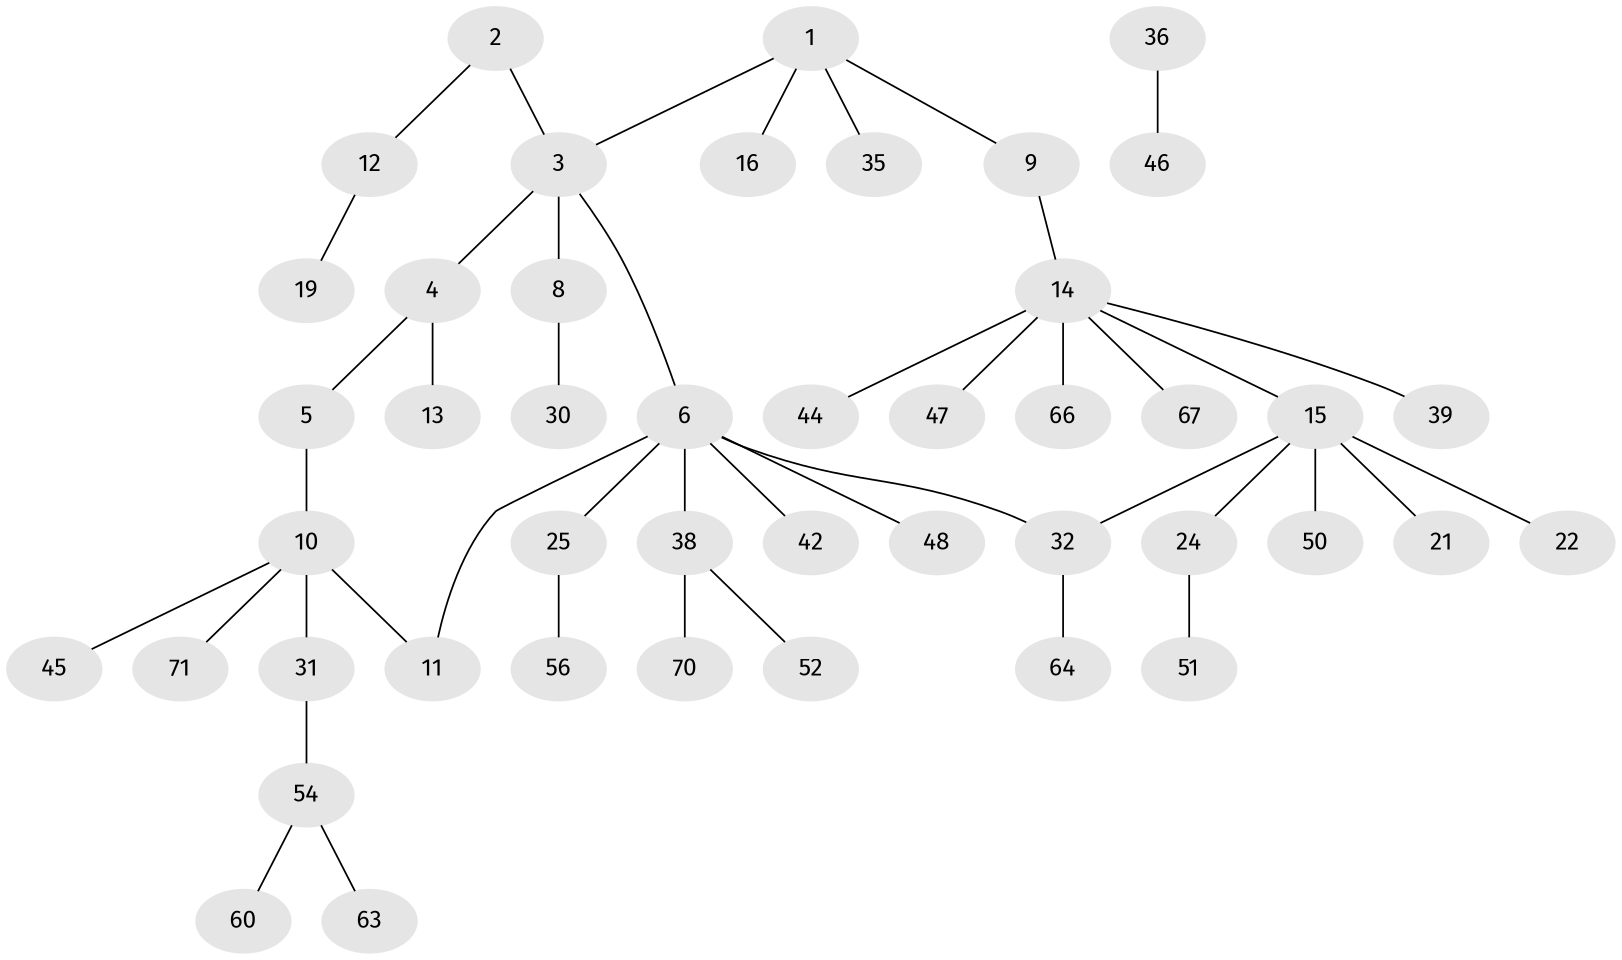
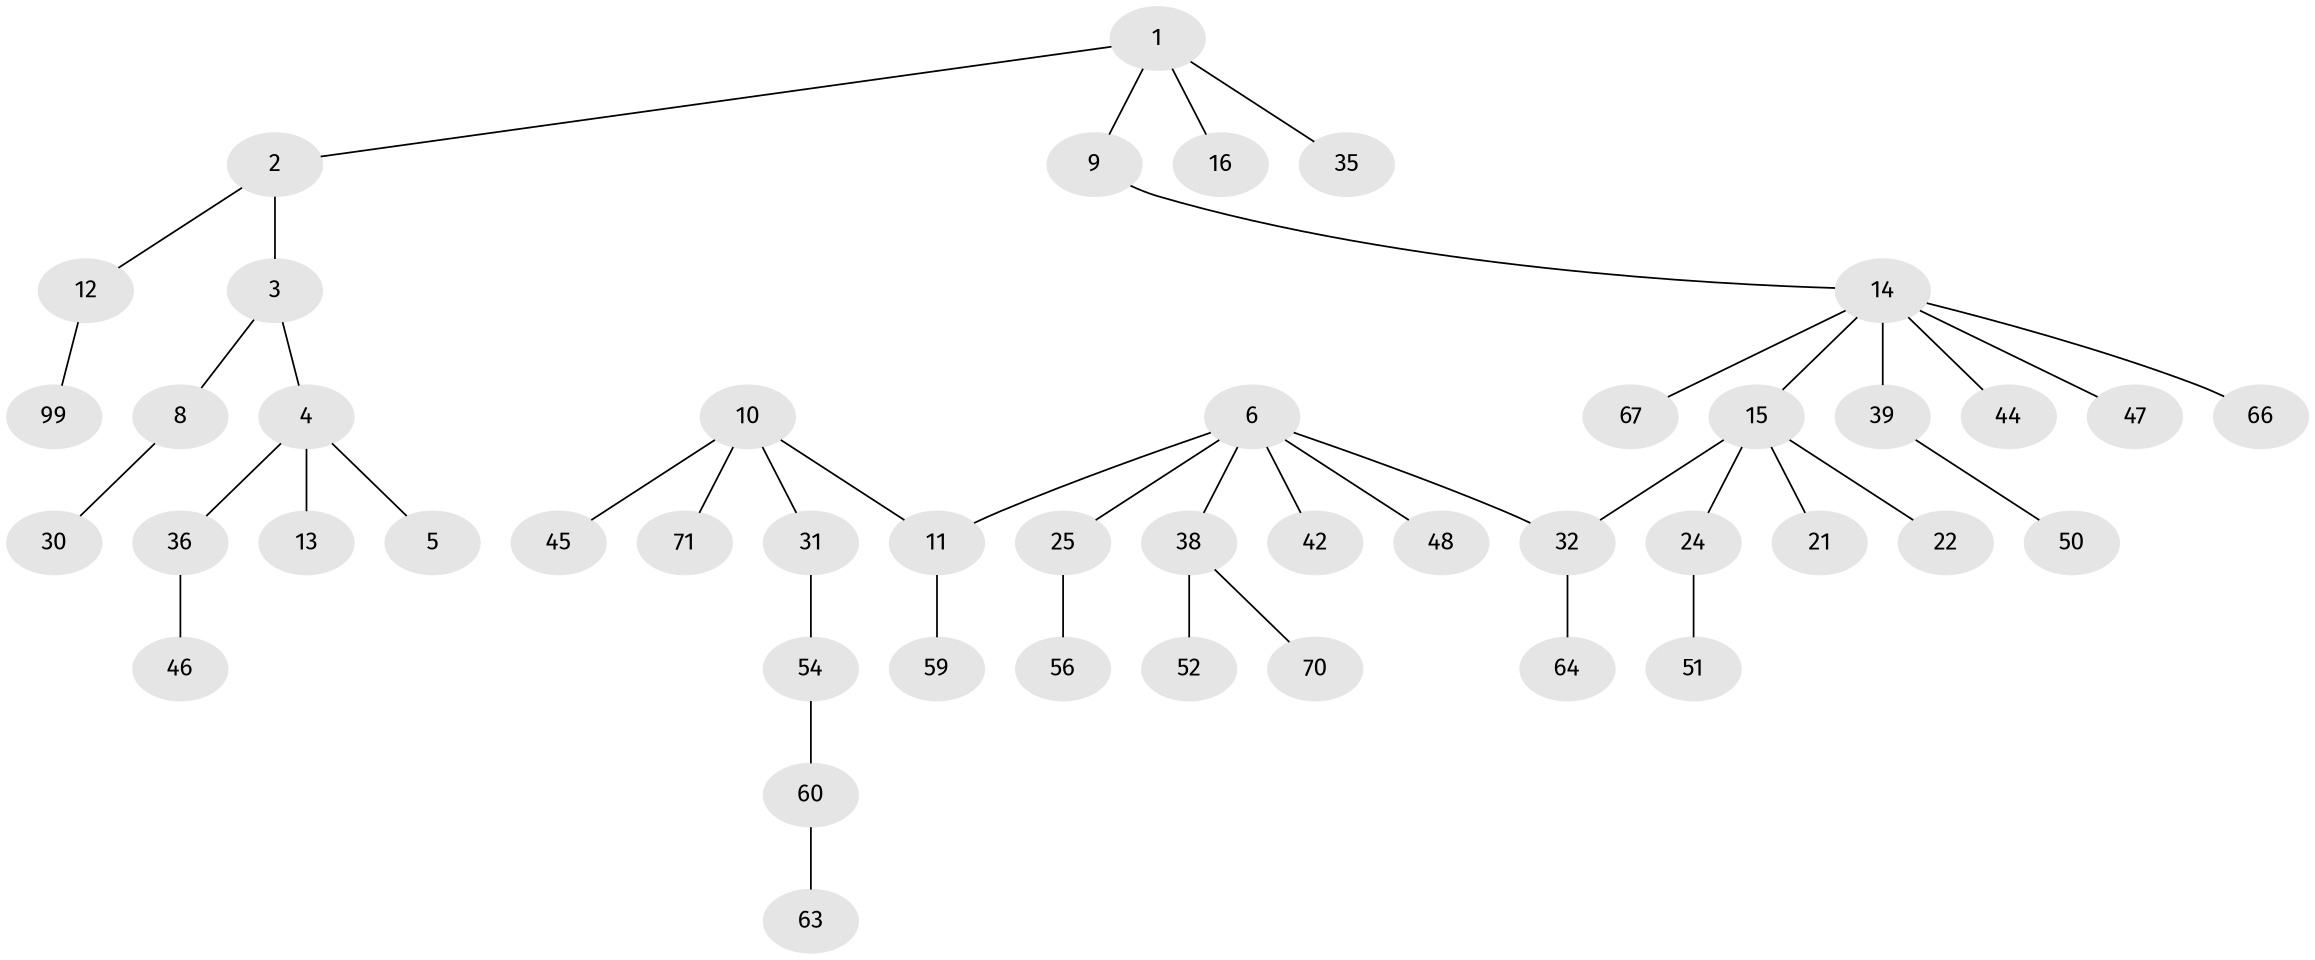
edge "1" -- "3": now "1" -- "2"
edge "3" -- "6": removed
node "19": label "19" -> "99"
edge "4" -- "36": added
edge "5" -- "10": removed
edge "15" -- "50": now "39" -- "50"
node "59": added
edge "54" -- "63": now "60" -- "63"
